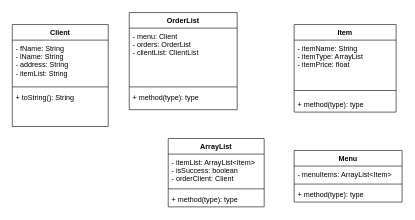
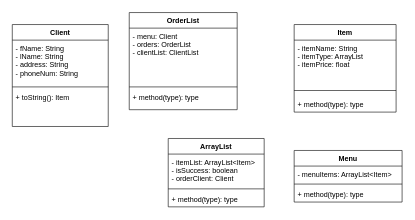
node "- fName: String - lName: String - address: String - itemList: String": label "- fName: String - lName: String - address: String - itemList: String" -> "- fName: String - lName: String - address: String - phoneNum: String"
node "+ toString(): String": label "+ toString(): String" -> "+ toString(): Item"
